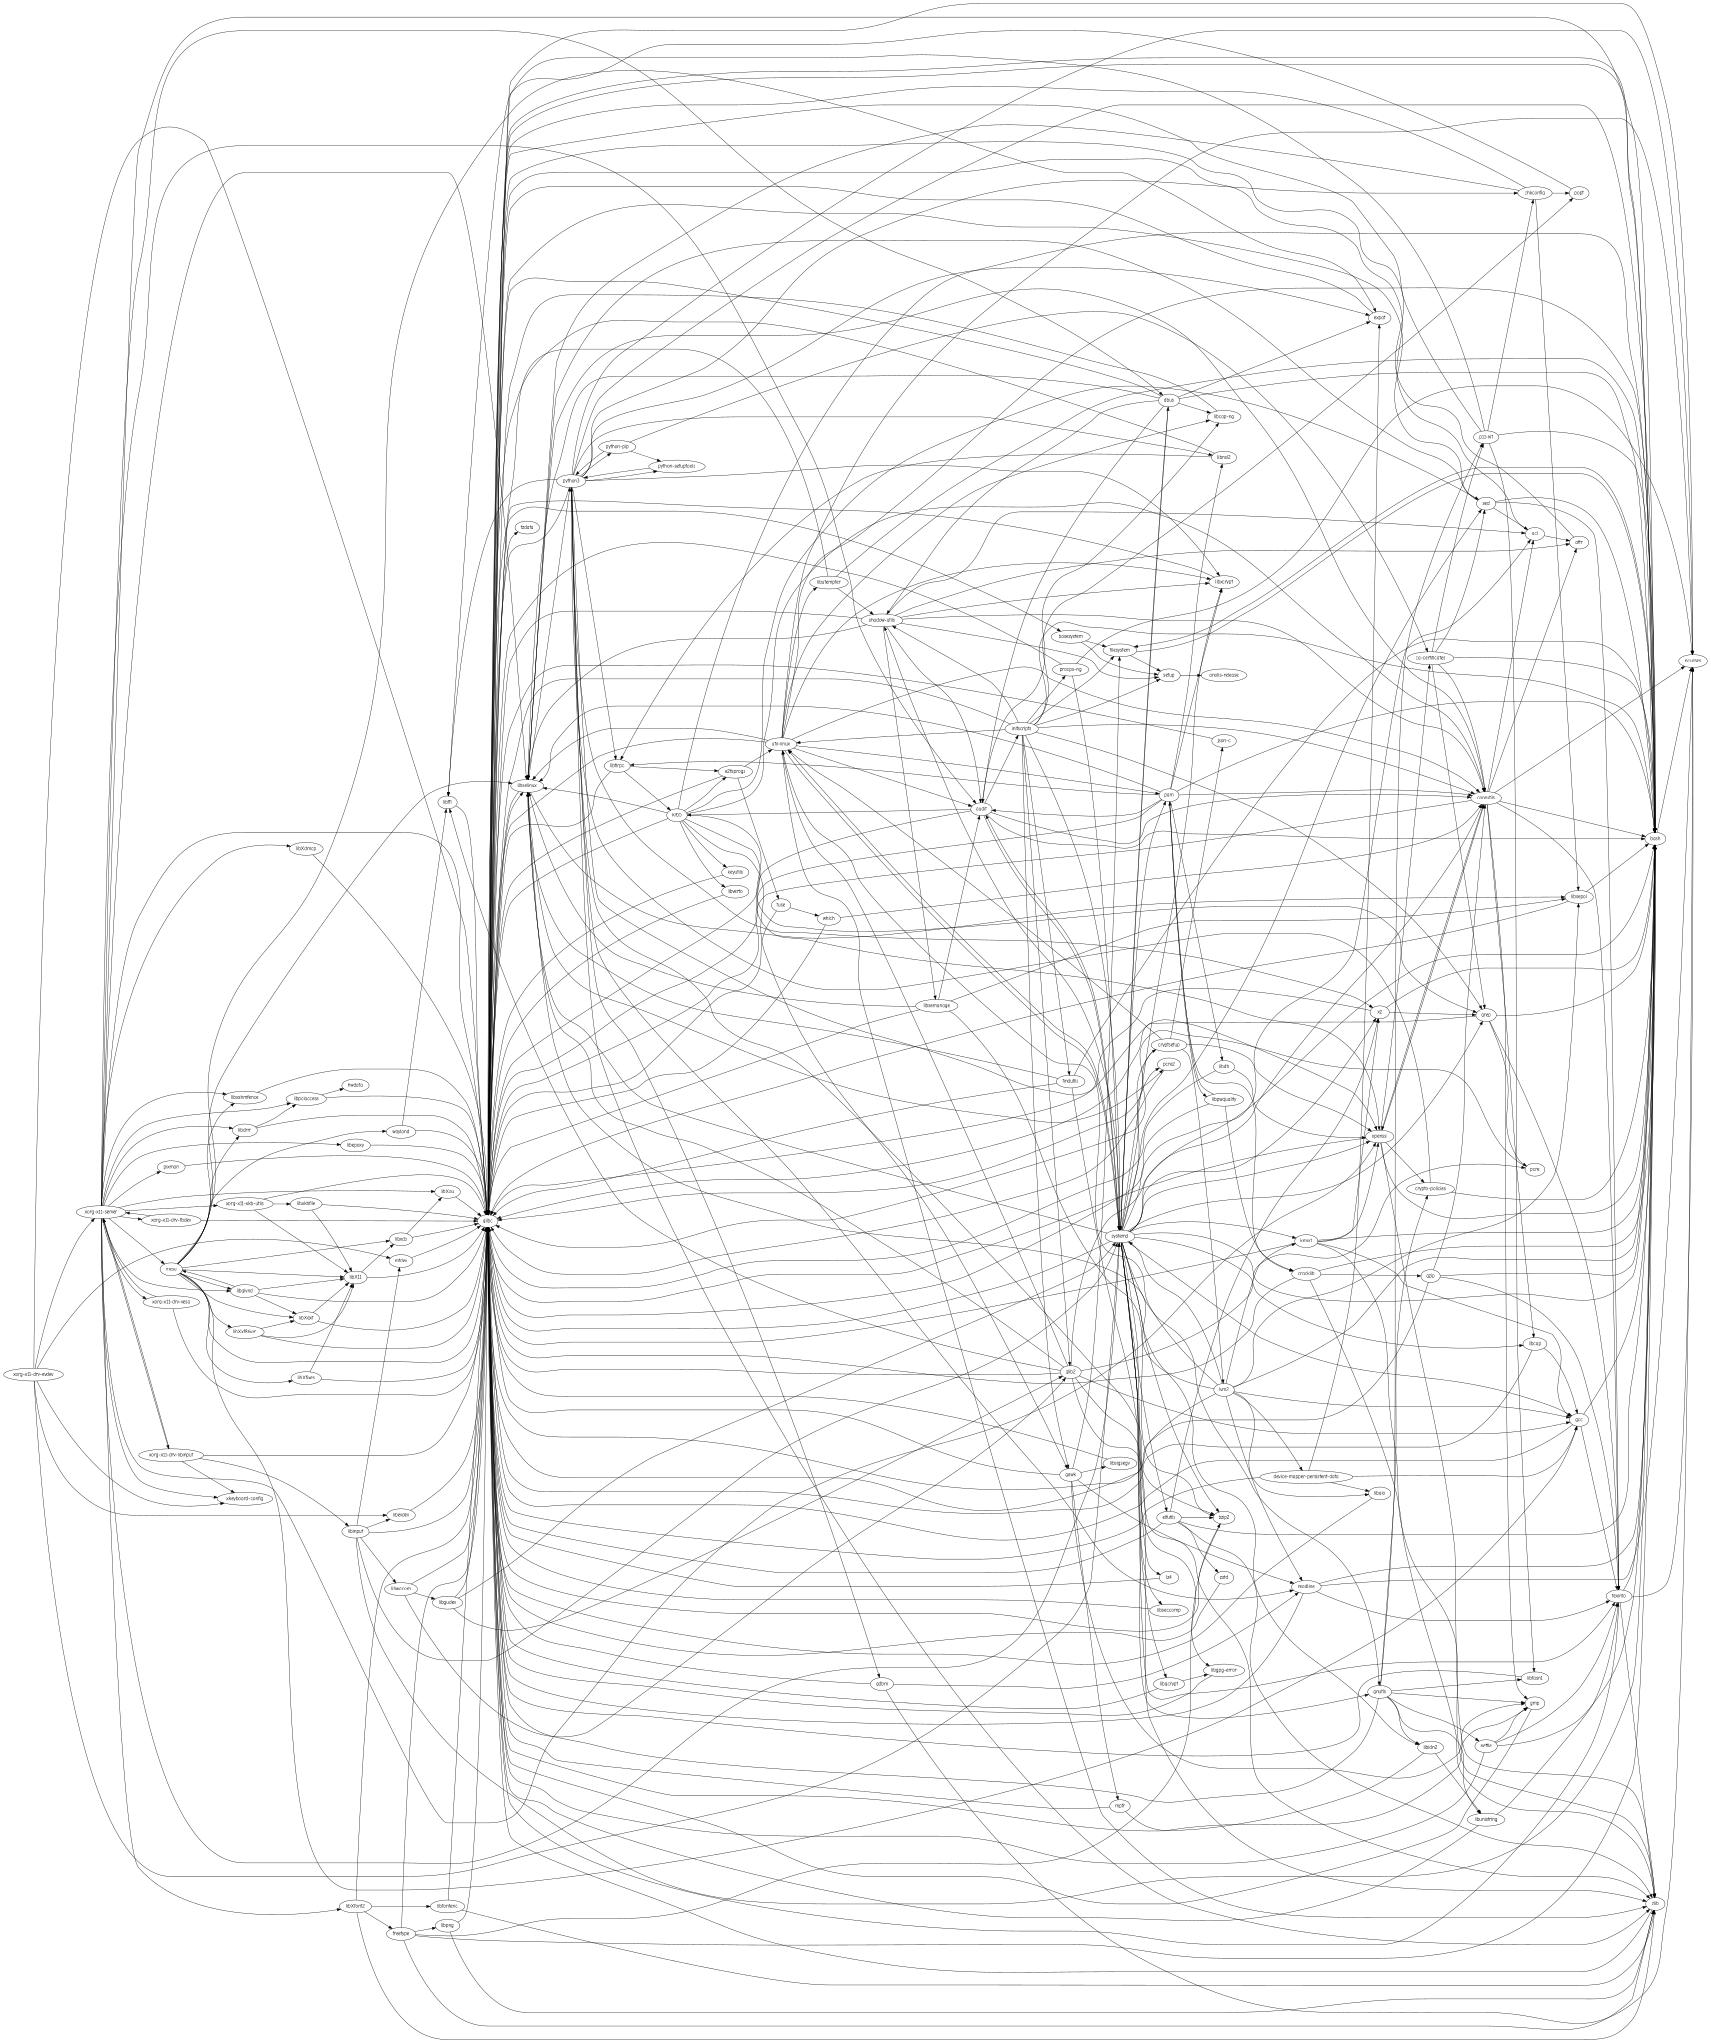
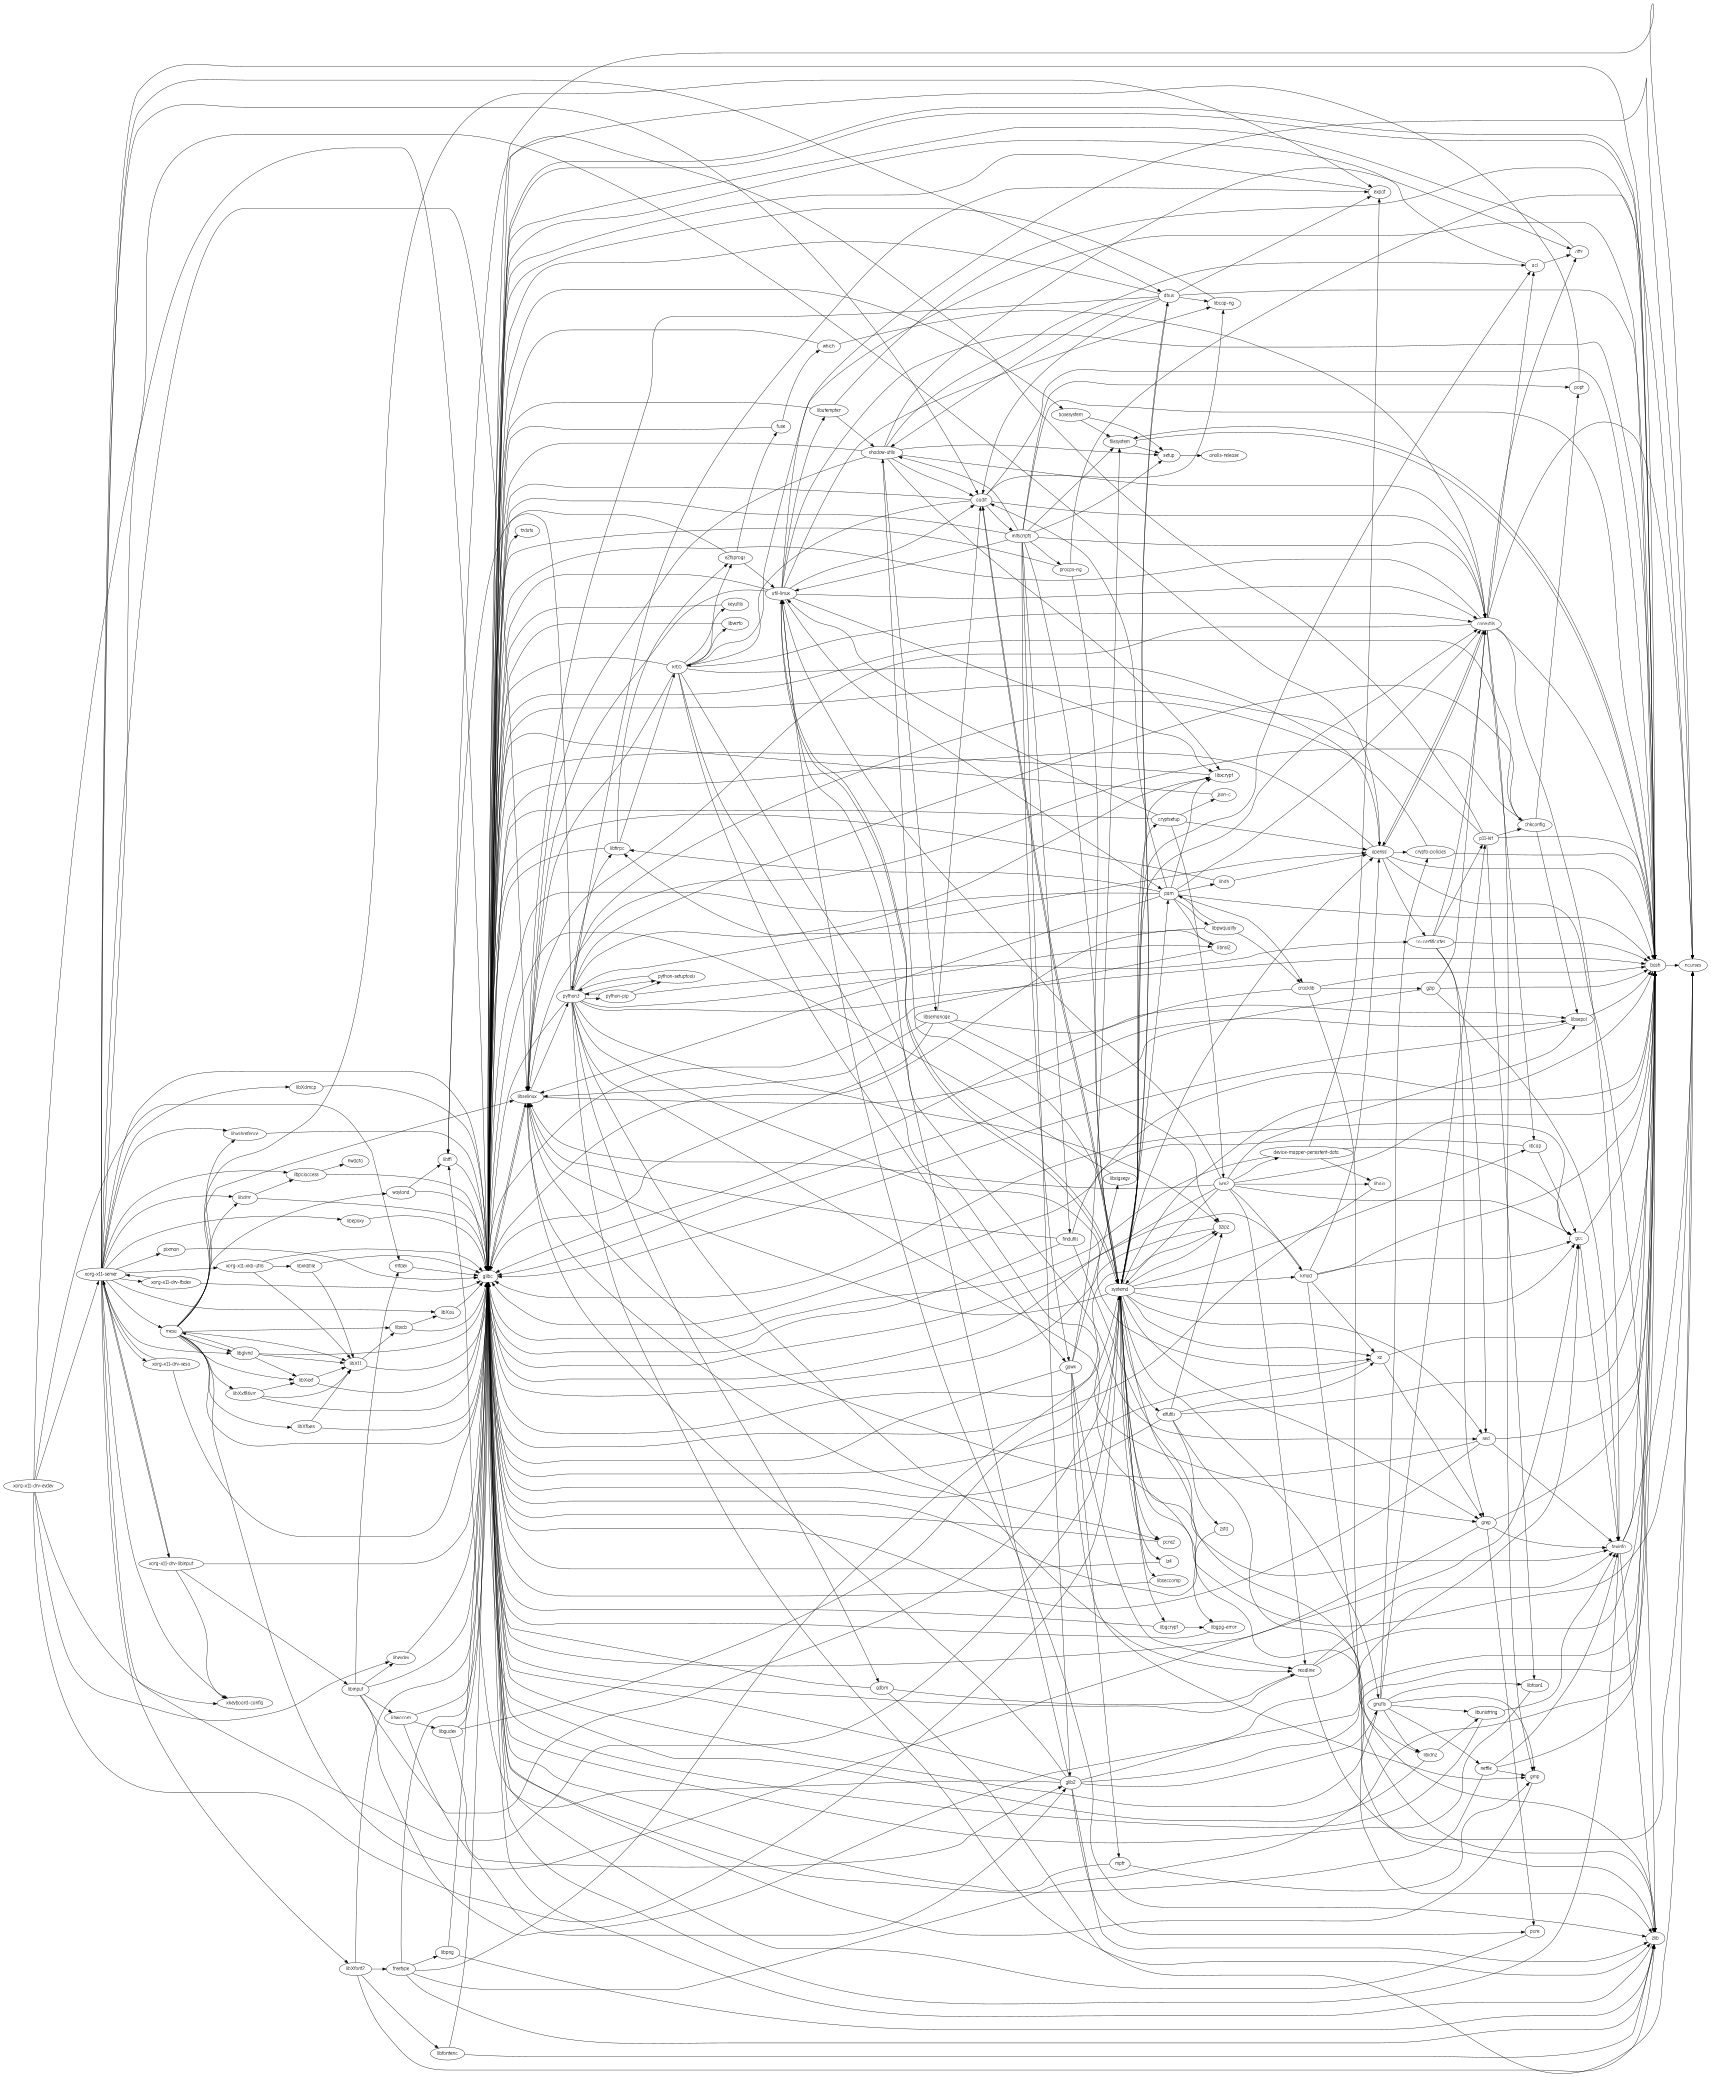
edge "sed" -> "acl": removed
edge "initscripts" -> "grep": removed
